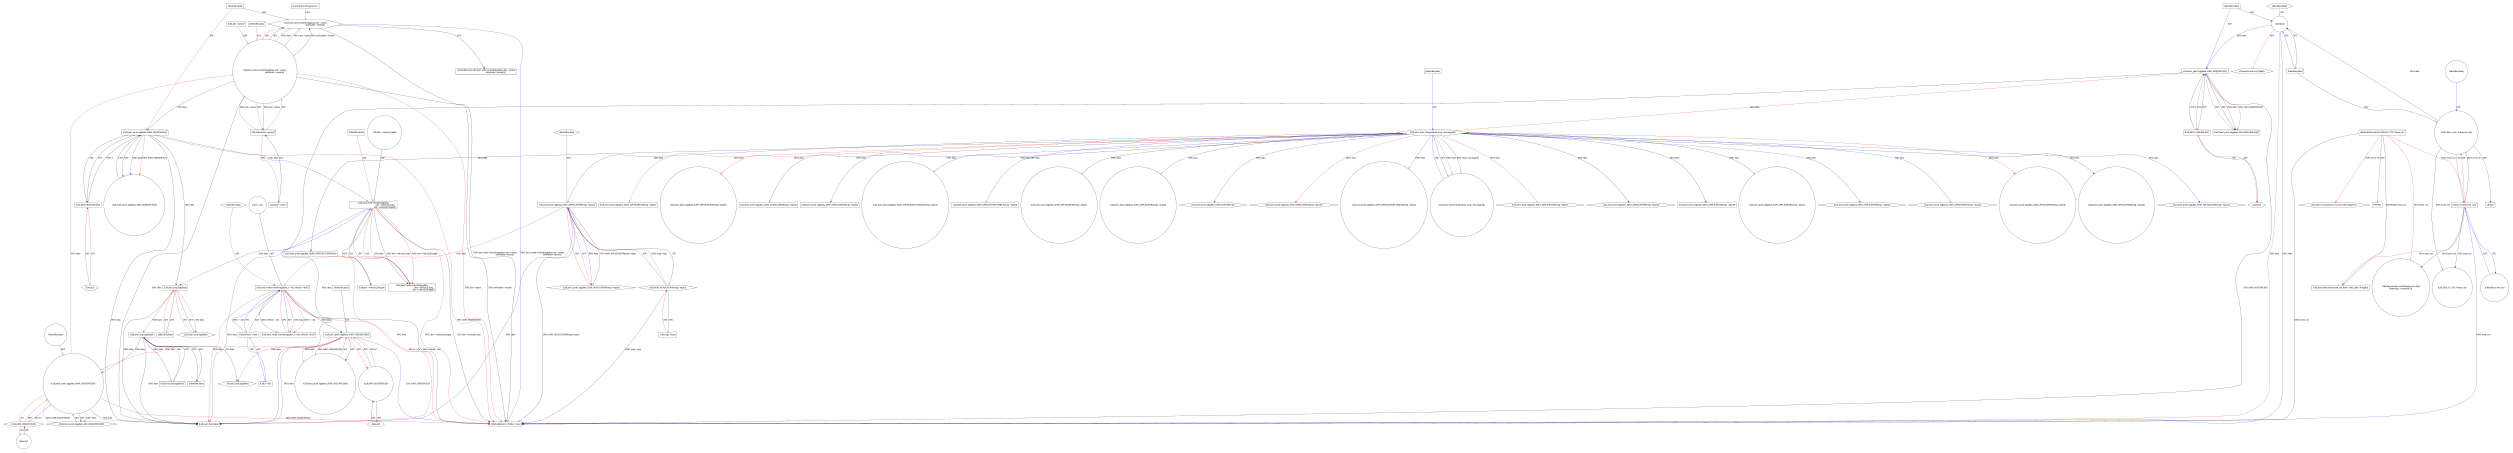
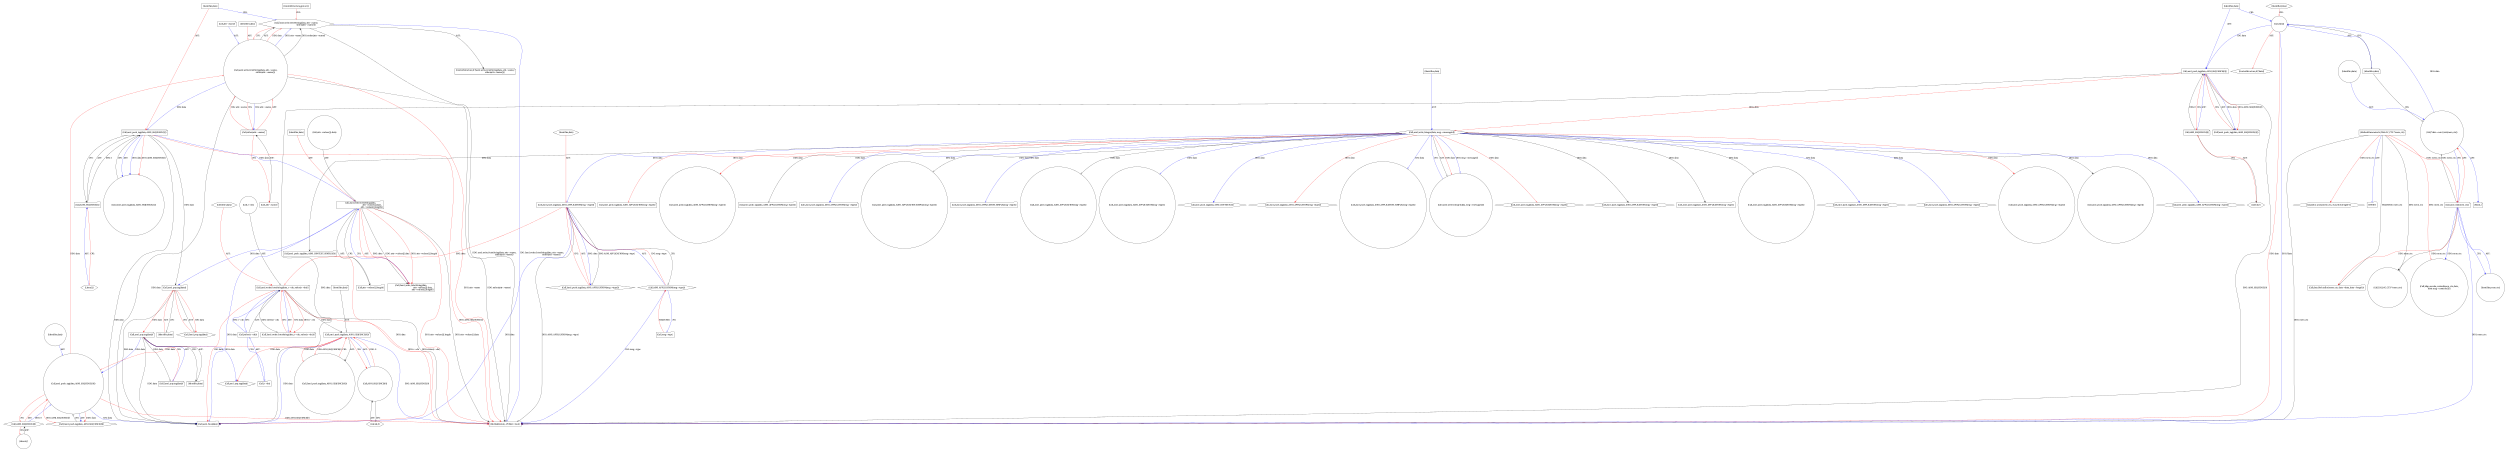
edge "(Call,*data = asn1_init(mem_ctx))" -> "(Call,TALLOC_CTX *mem_ctx)": now "(MethodParameterIn,TALLOC_CTX *mem_ctx)" -> "(Call,TALLOC_CTX *mem_ctx)"
edge "(Call,msg->type)" -> "(Call,ASN1_APPLICATION(msg->type))": label "AST: " -> "SEQUENCE: "
